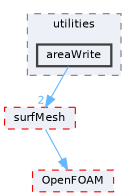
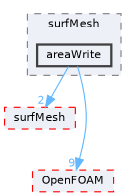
cluster "utilities": label "utilities" -> "surfMesh"
edge "surfMesh" -> "OpenFOAM": now "areaWrite" -> "OpenFOAM"
